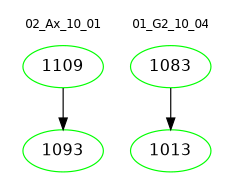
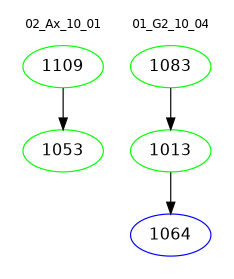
node "1093": label "1093" -> "1053"
node "1064": added
